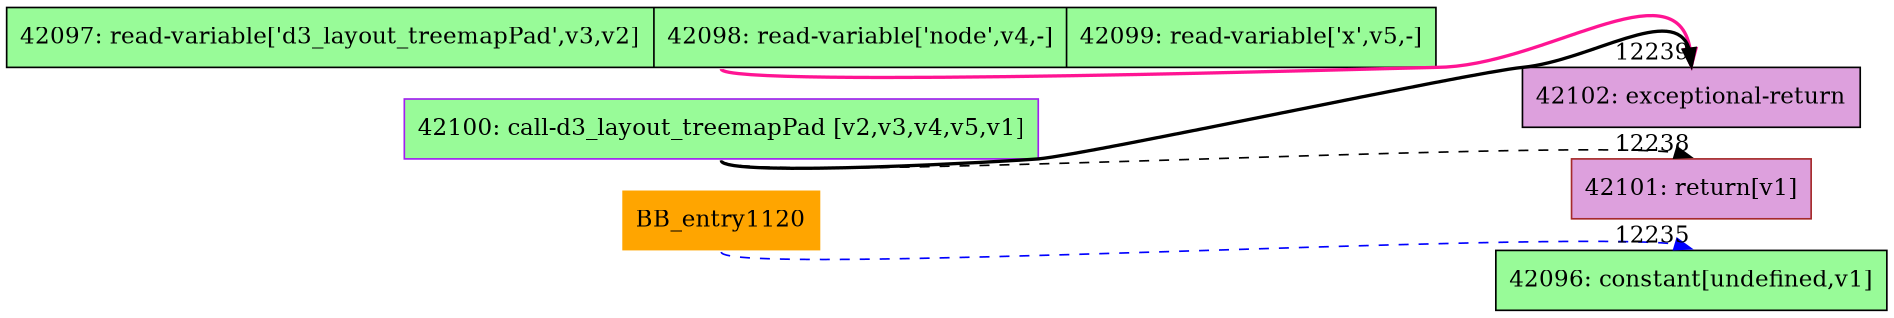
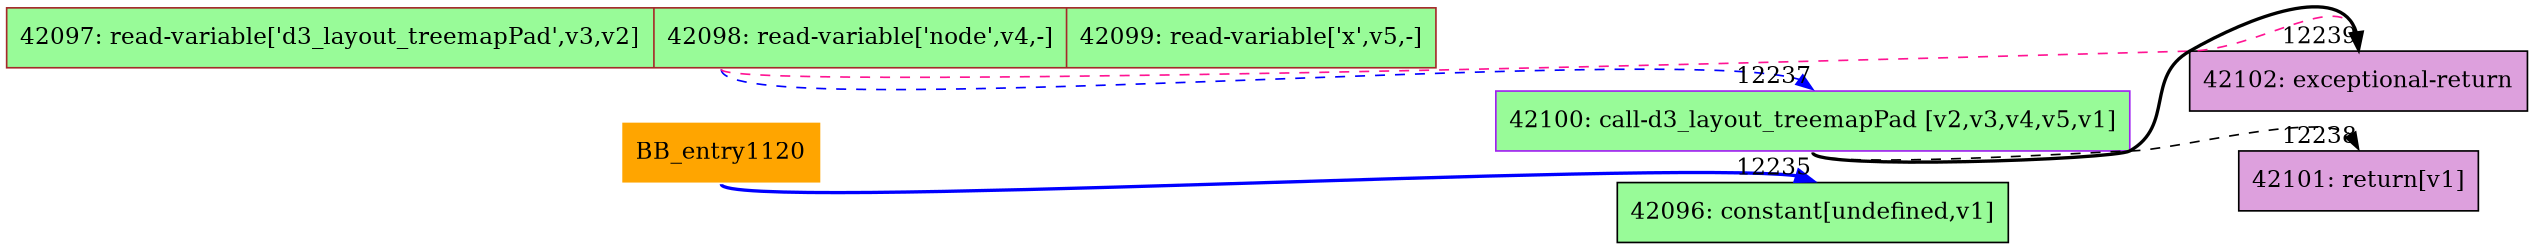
node "42097: read-variable['d3_layout_treemapPad',v3,v2]": color black -> brown
edge "42097: read-variable['d3_layout_treemapPad',v3,v2]" -> "42102: exceptional-return": style bold -> dashed
edge "42097: read-variable['d3_layout_treemapPad',v3,v2]" -> "42100: call-d3_layout_treemapPad [v2,v3,v4,v5,v1]": added
node "42101: return[v1]": color brown -> black
edge "BB_entry1120" -> "42096: constant[undefined,v1]": style dashed -> bold
